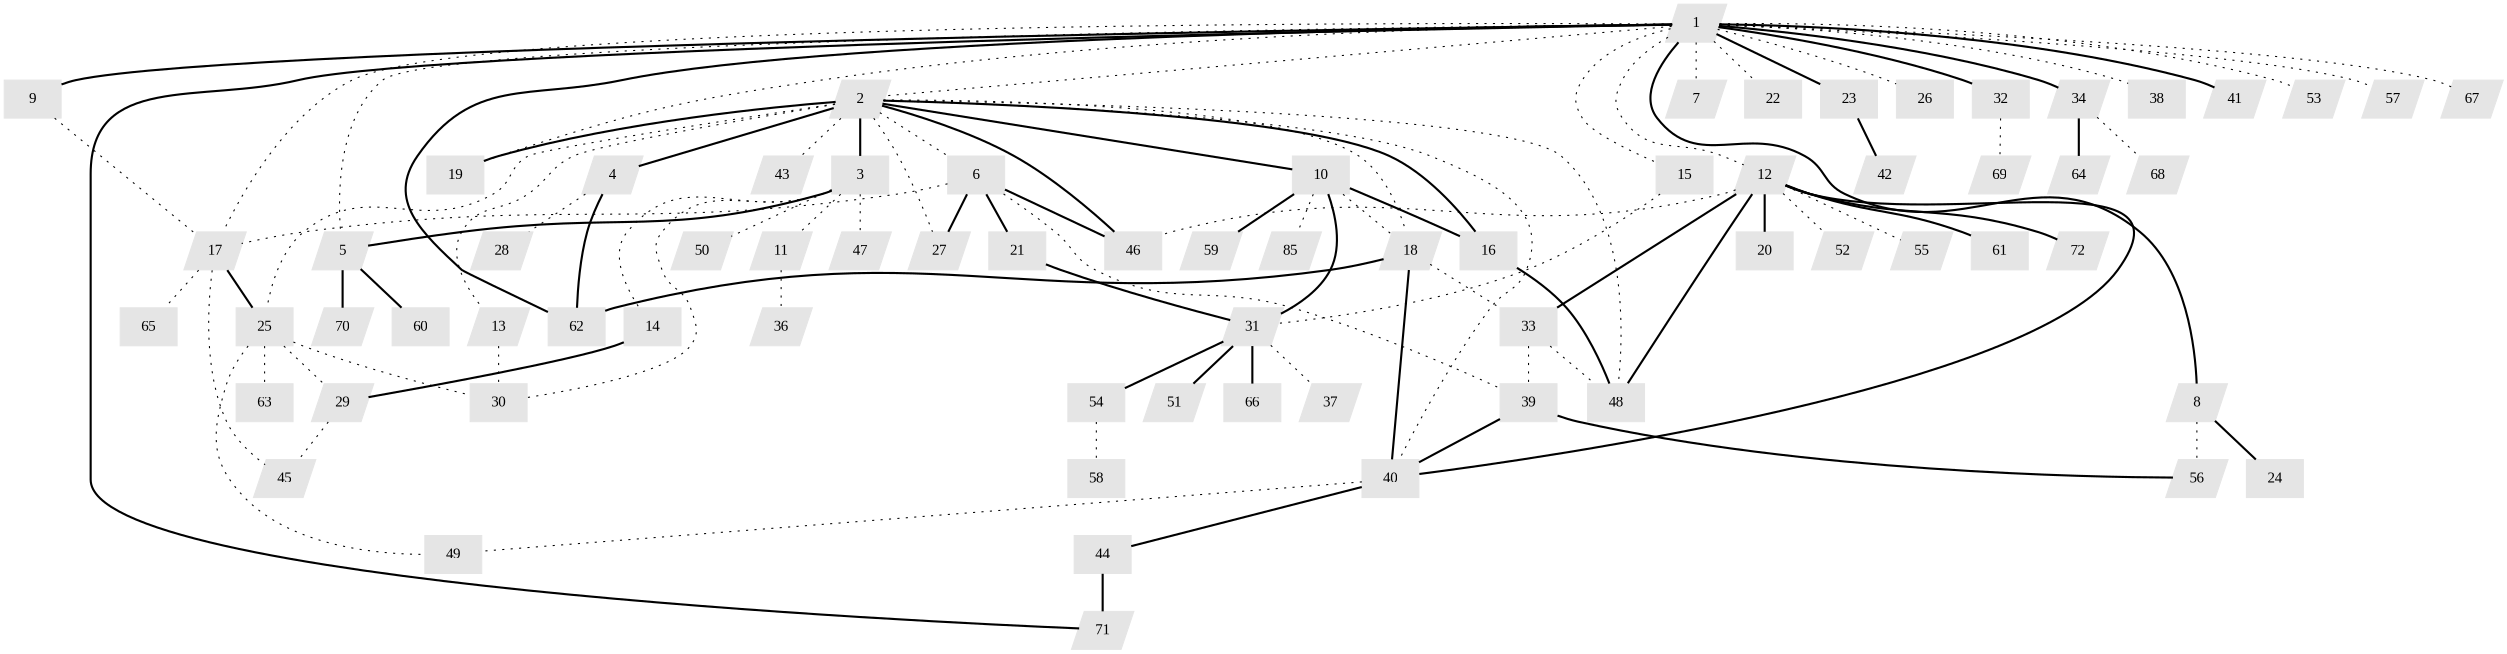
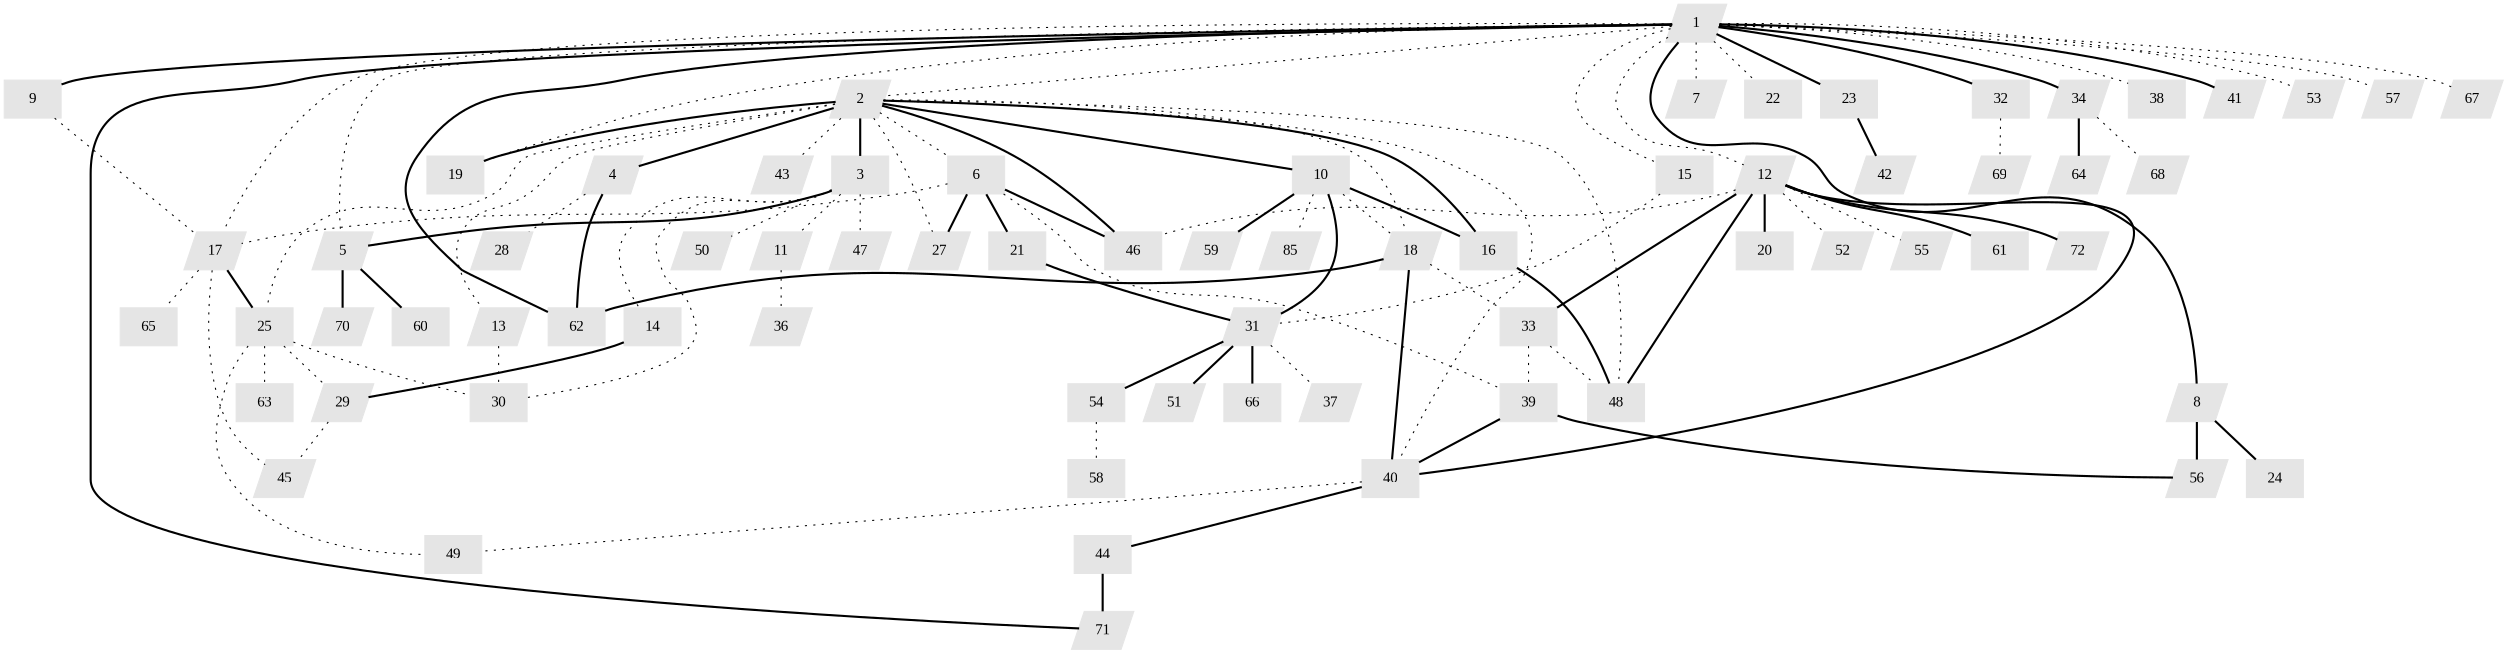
node "26": removed
edge "8" -- "56": style dotted -> bold
